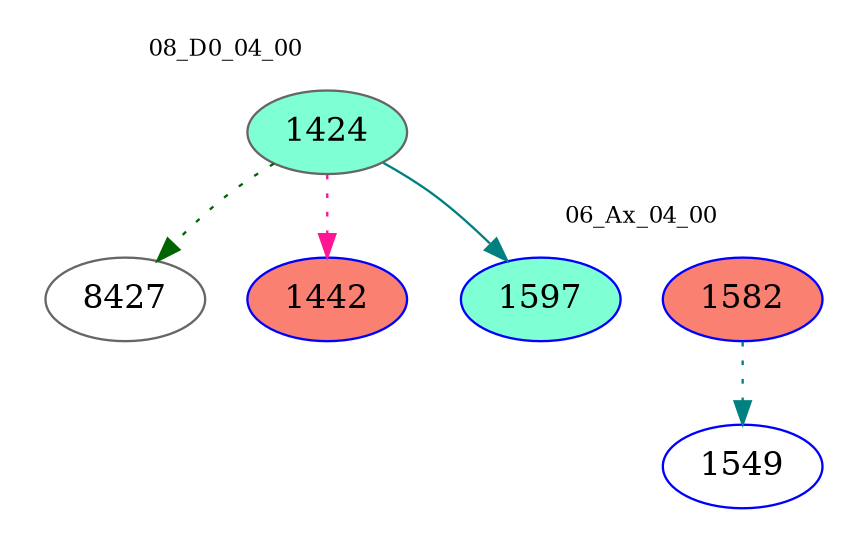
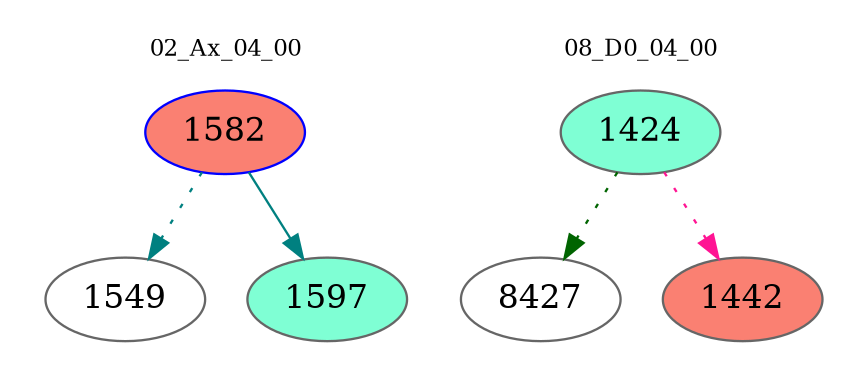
edge "1424" -> "1597": now "1582" -> "1597"
cluster "06_Ax_04_00": label "06_Ax_04_00" -> "02_Ax_04_00"
node "1442": color blue -> gray40
node "1597": color blue -> gray40
node "1549": color blue -> gray40
